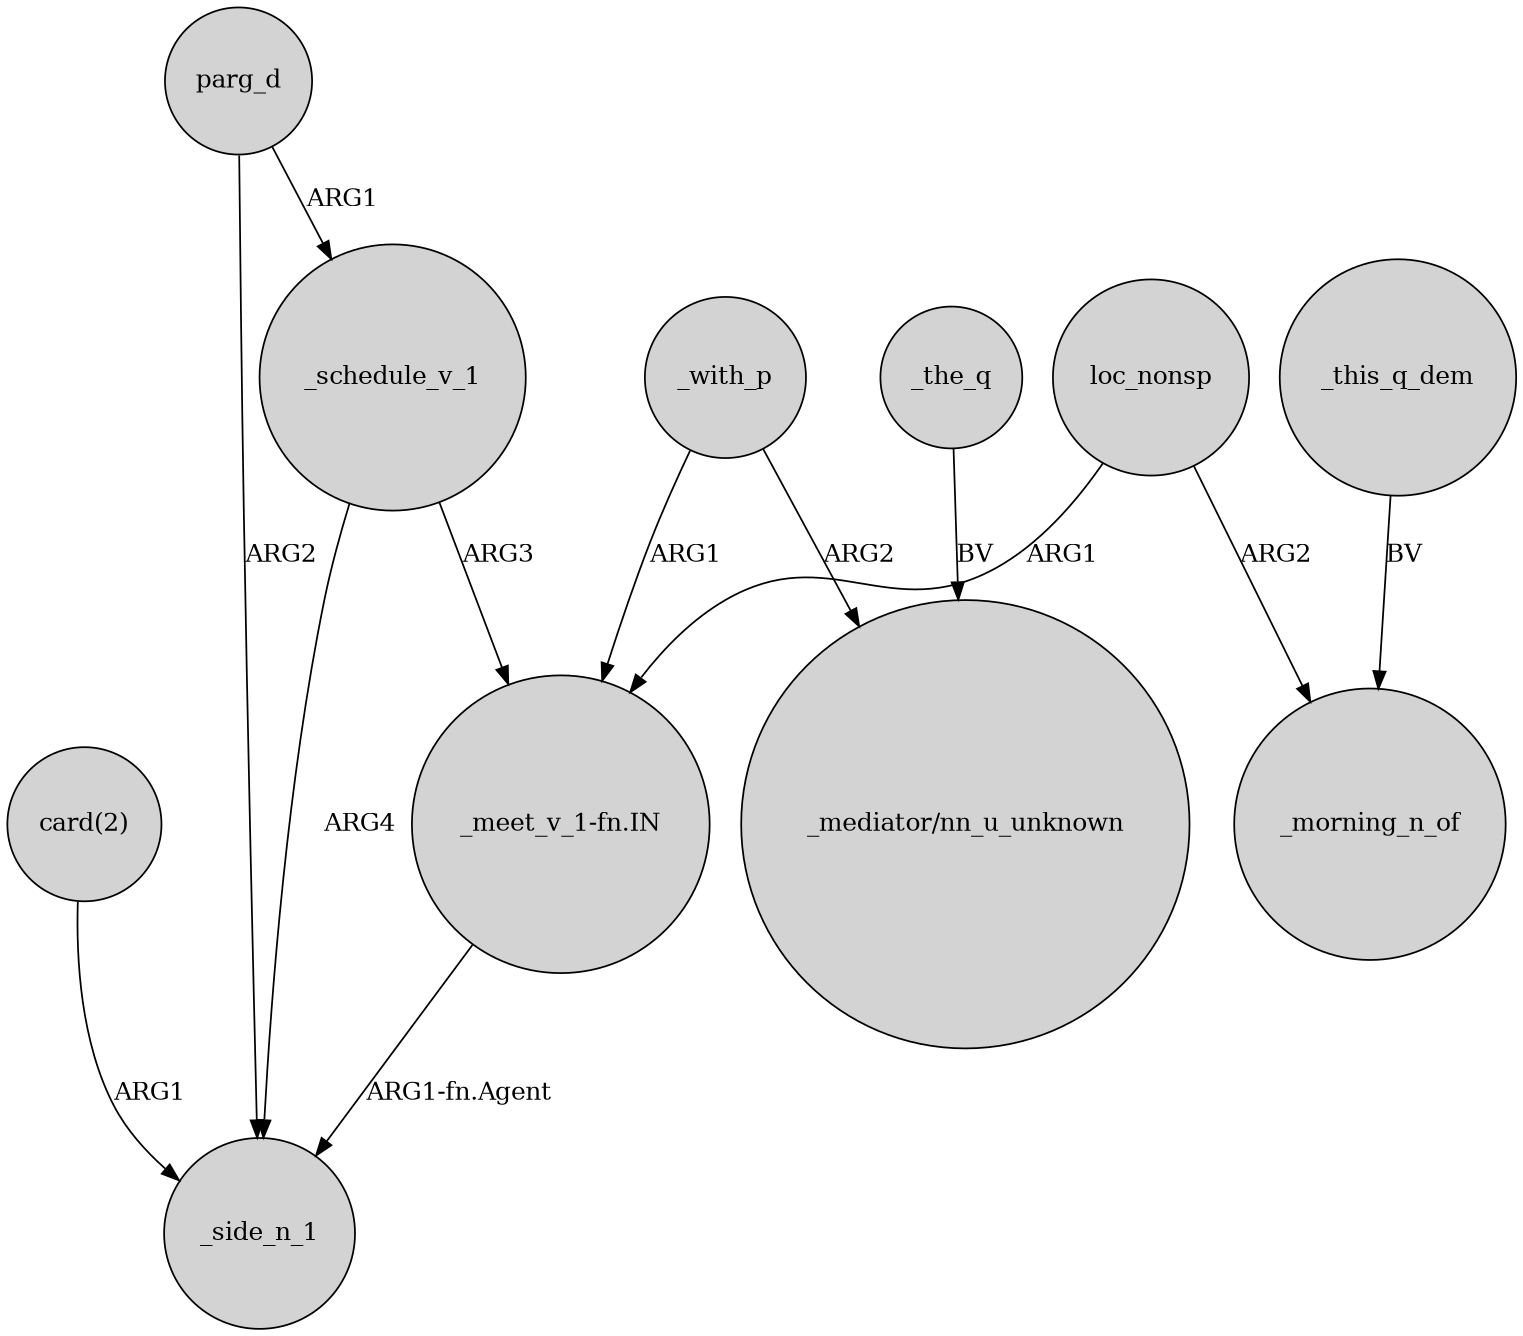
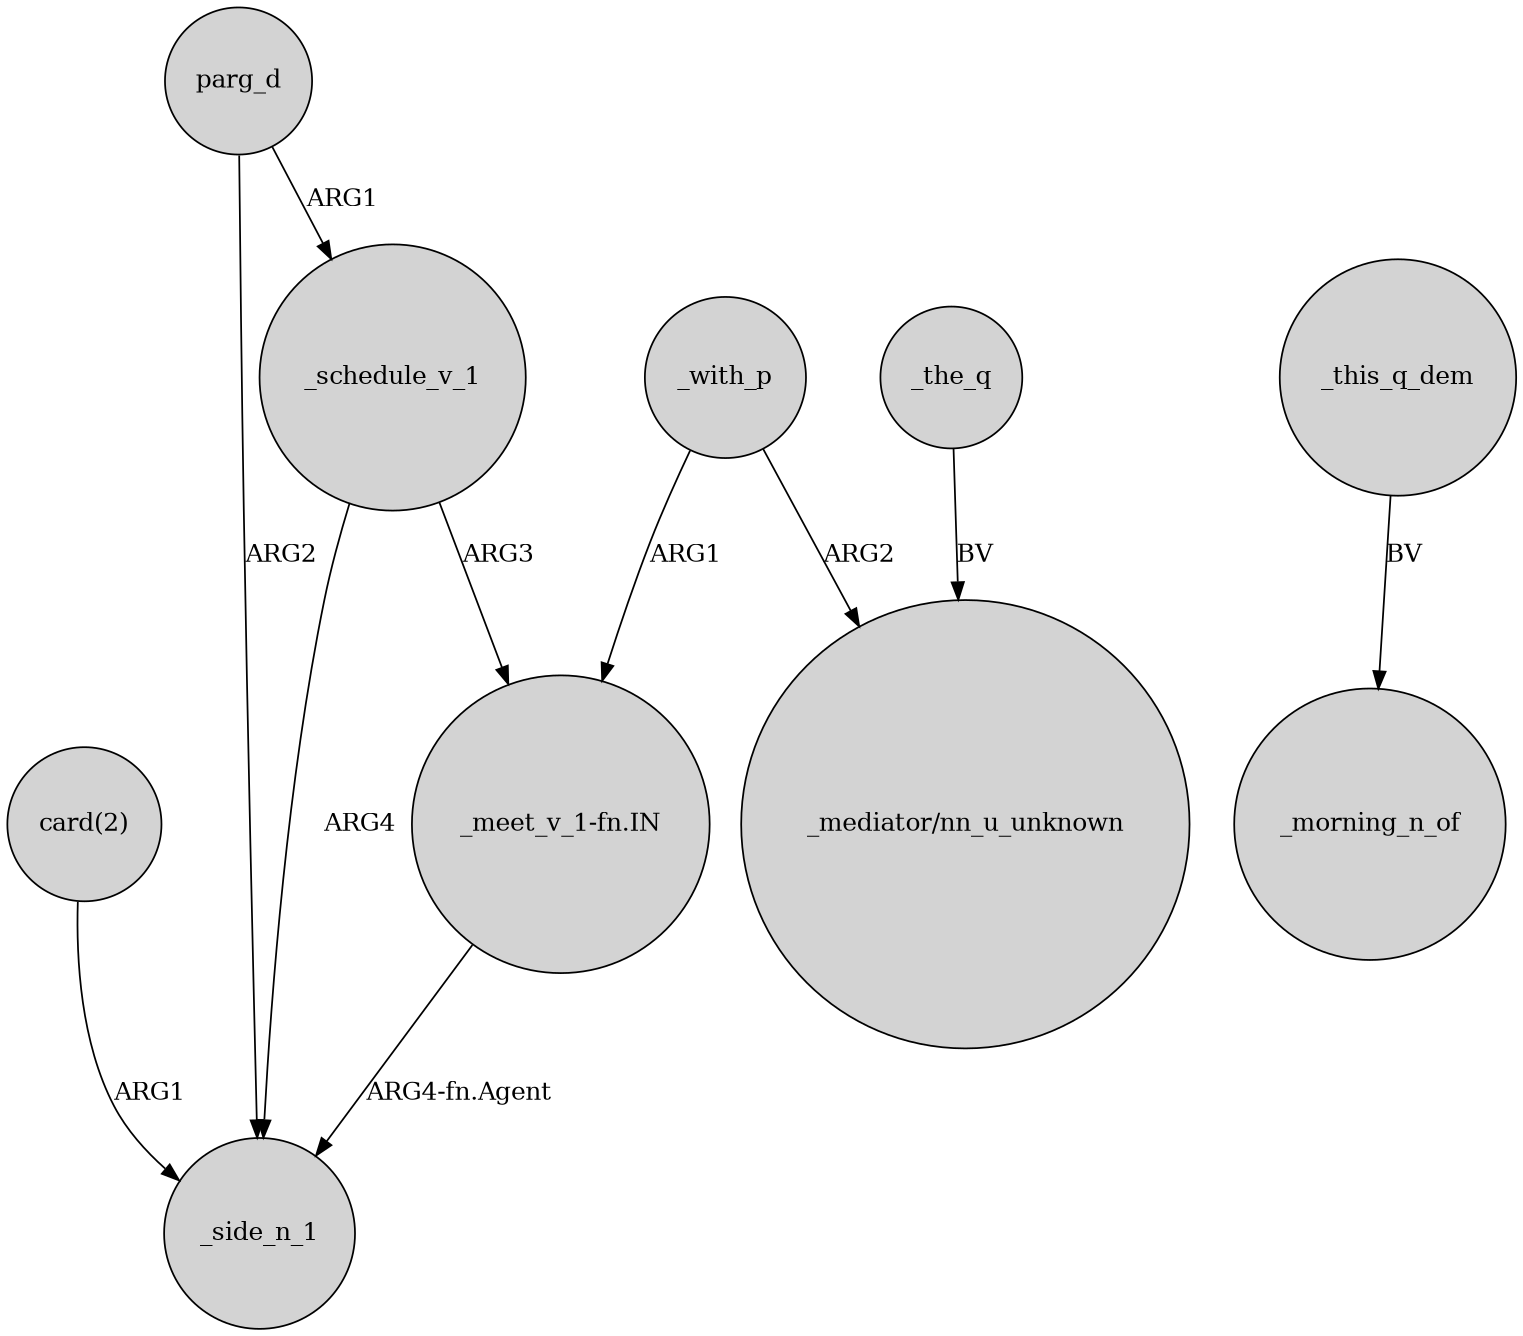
node "loc_nonsp": removed
edge "_meet_v_1-fn.IN" -> "_side_n_1": label "ARG1-fn.Agent" -> "ARG4-fn.Agent"
